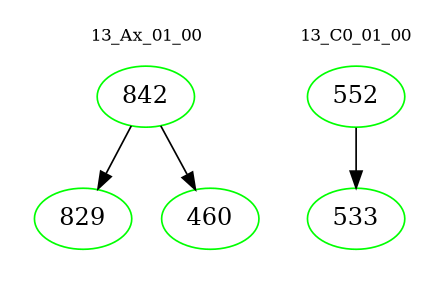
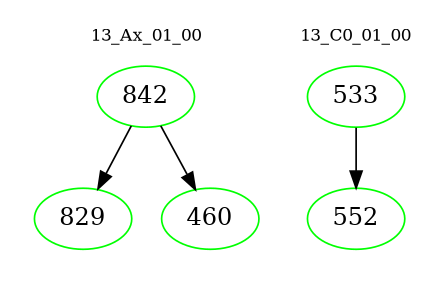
edge "552" -> "533": reversed
